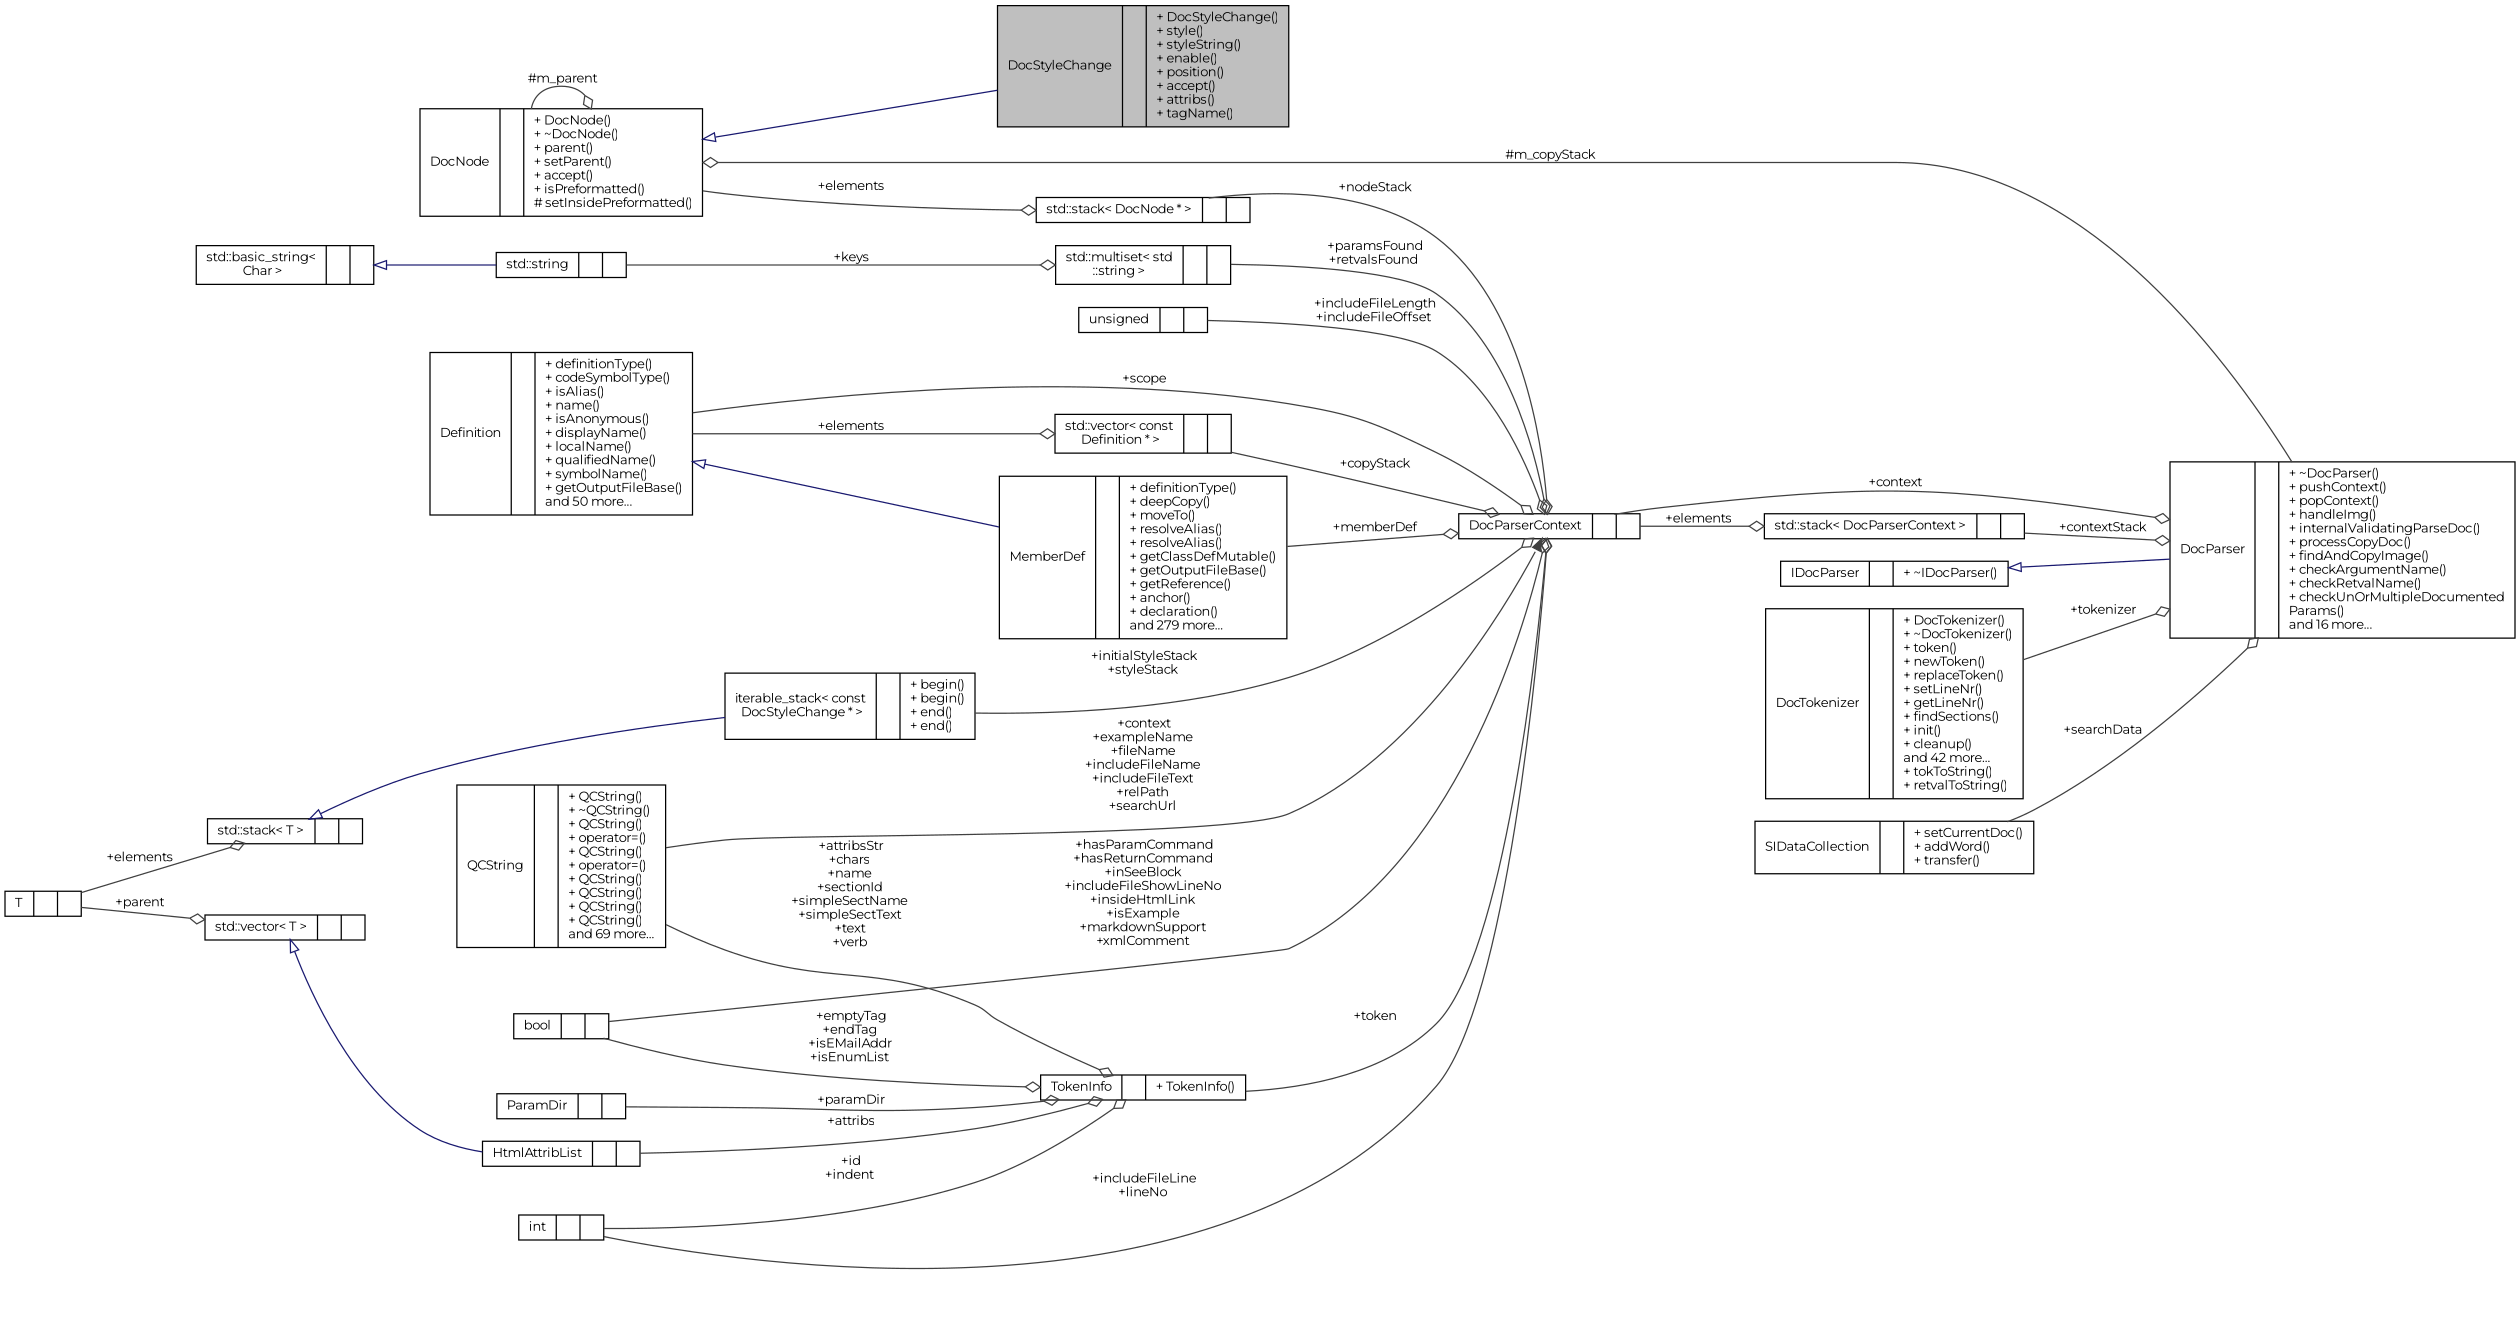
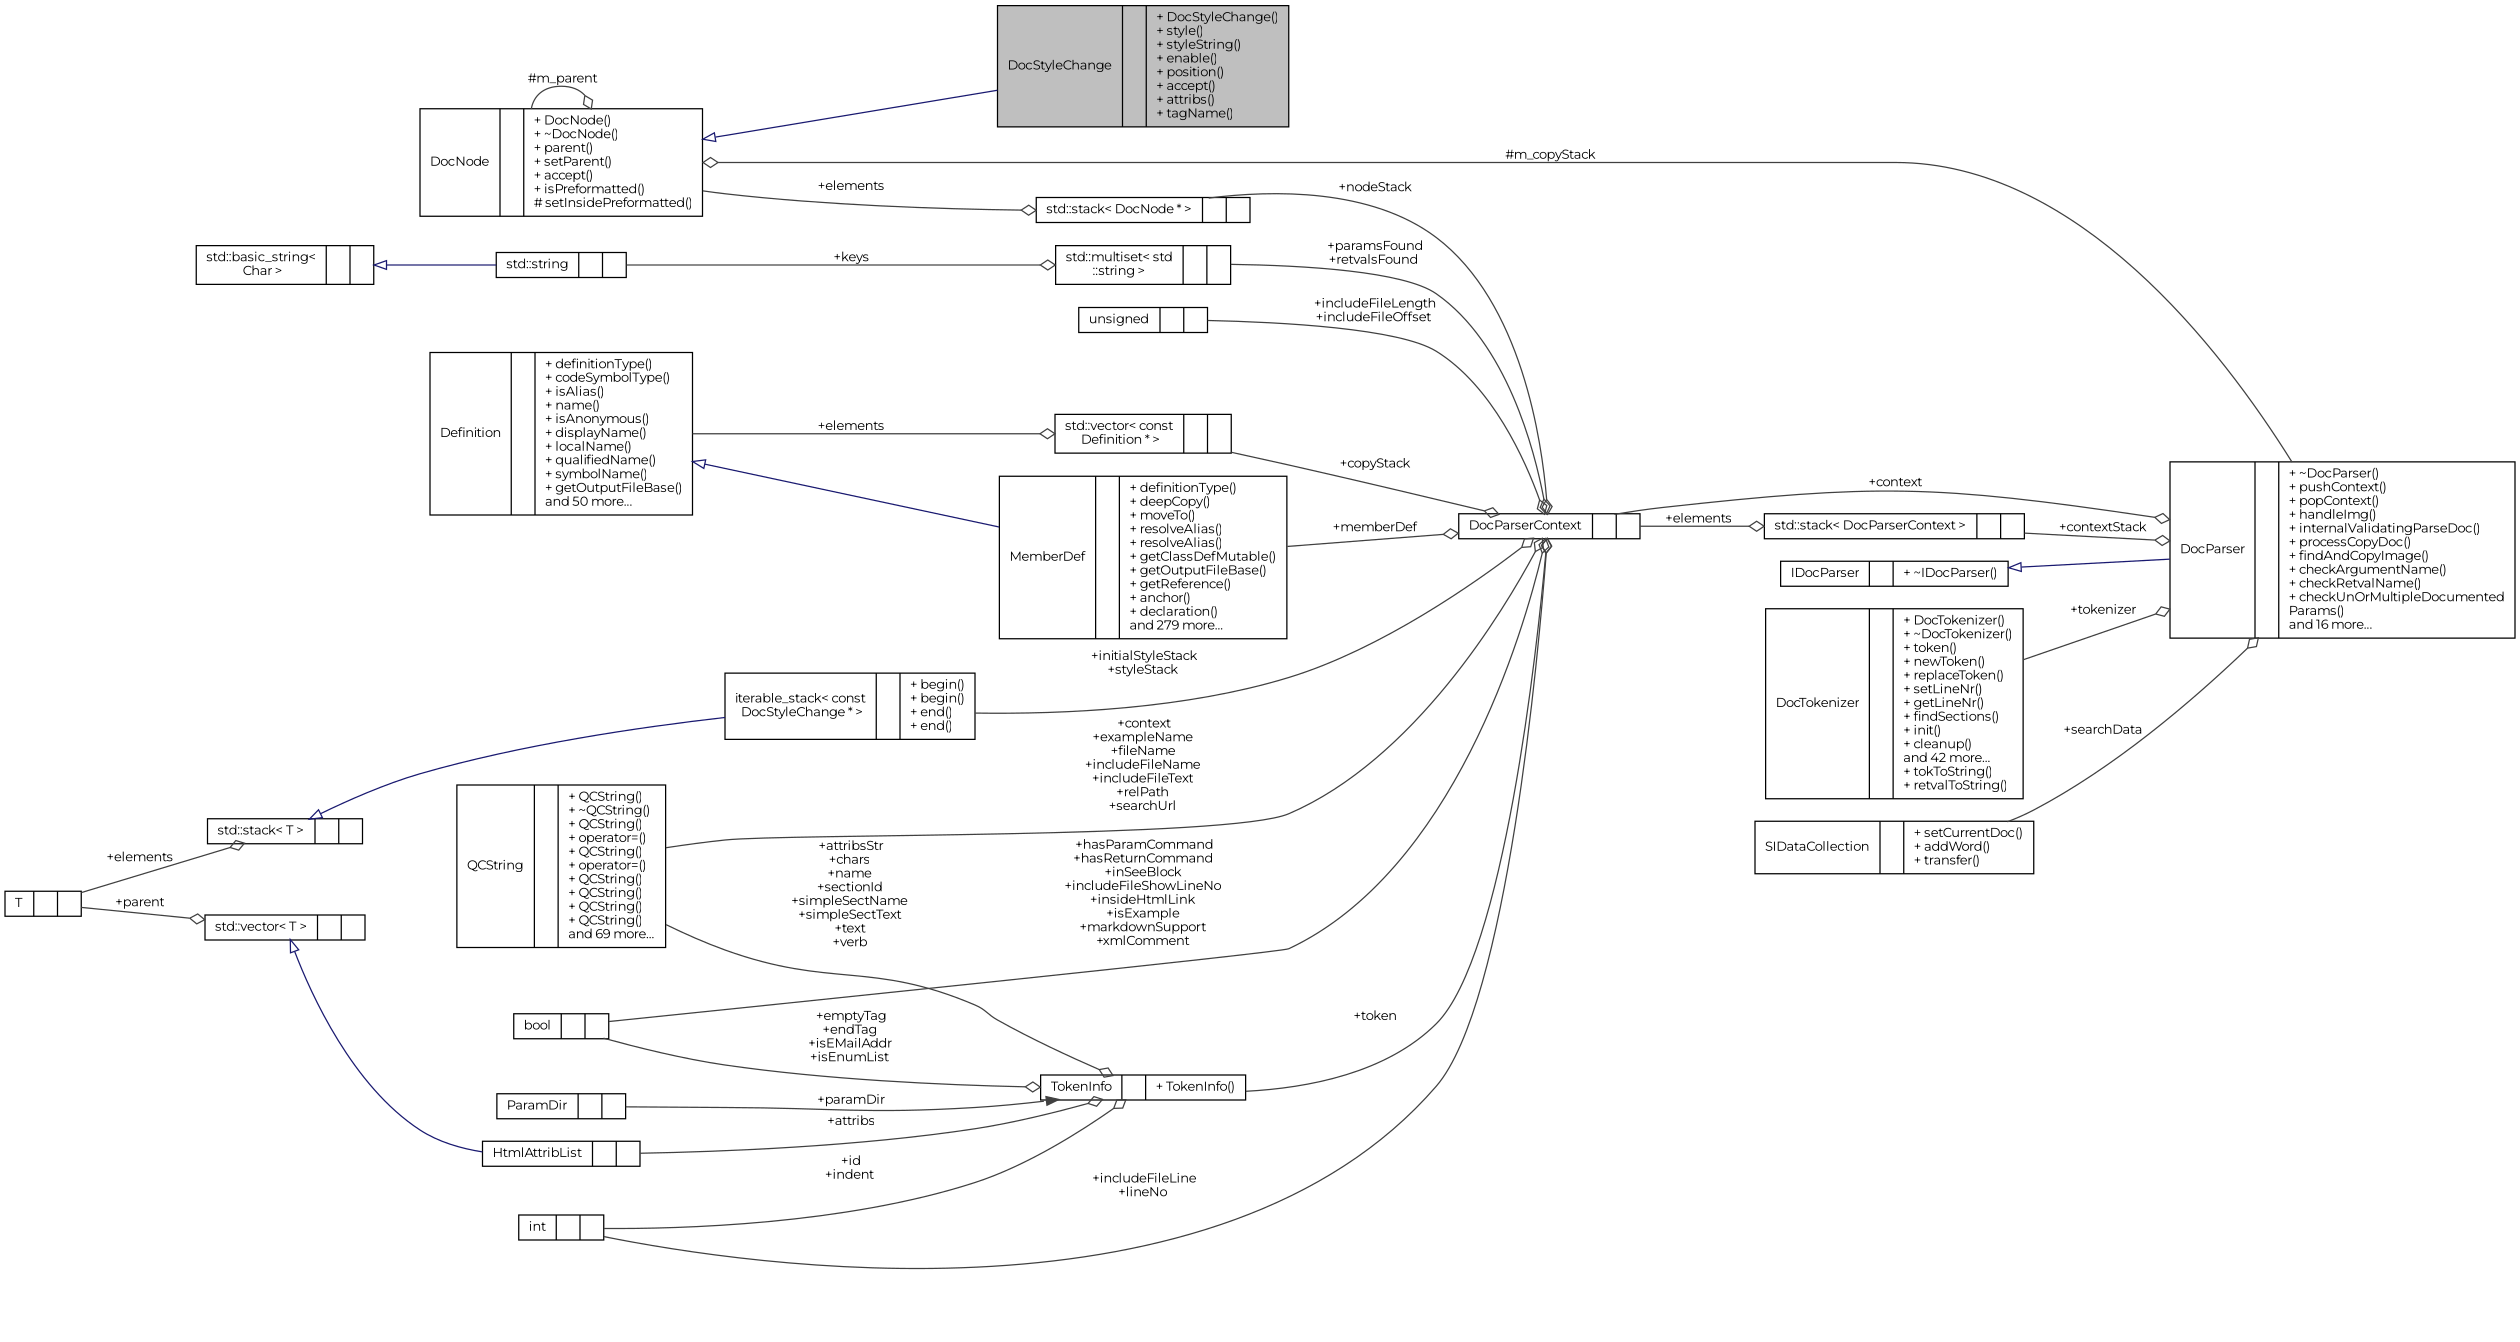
edge "Definition" -> "DocParserContext": removed, label "+scope"
edge "QCString" -> "DocParserContext": arrowhead normal -> odiamond
edge "ParamDir" -> "TokenInfo": arrowhead odiamond -> normal
